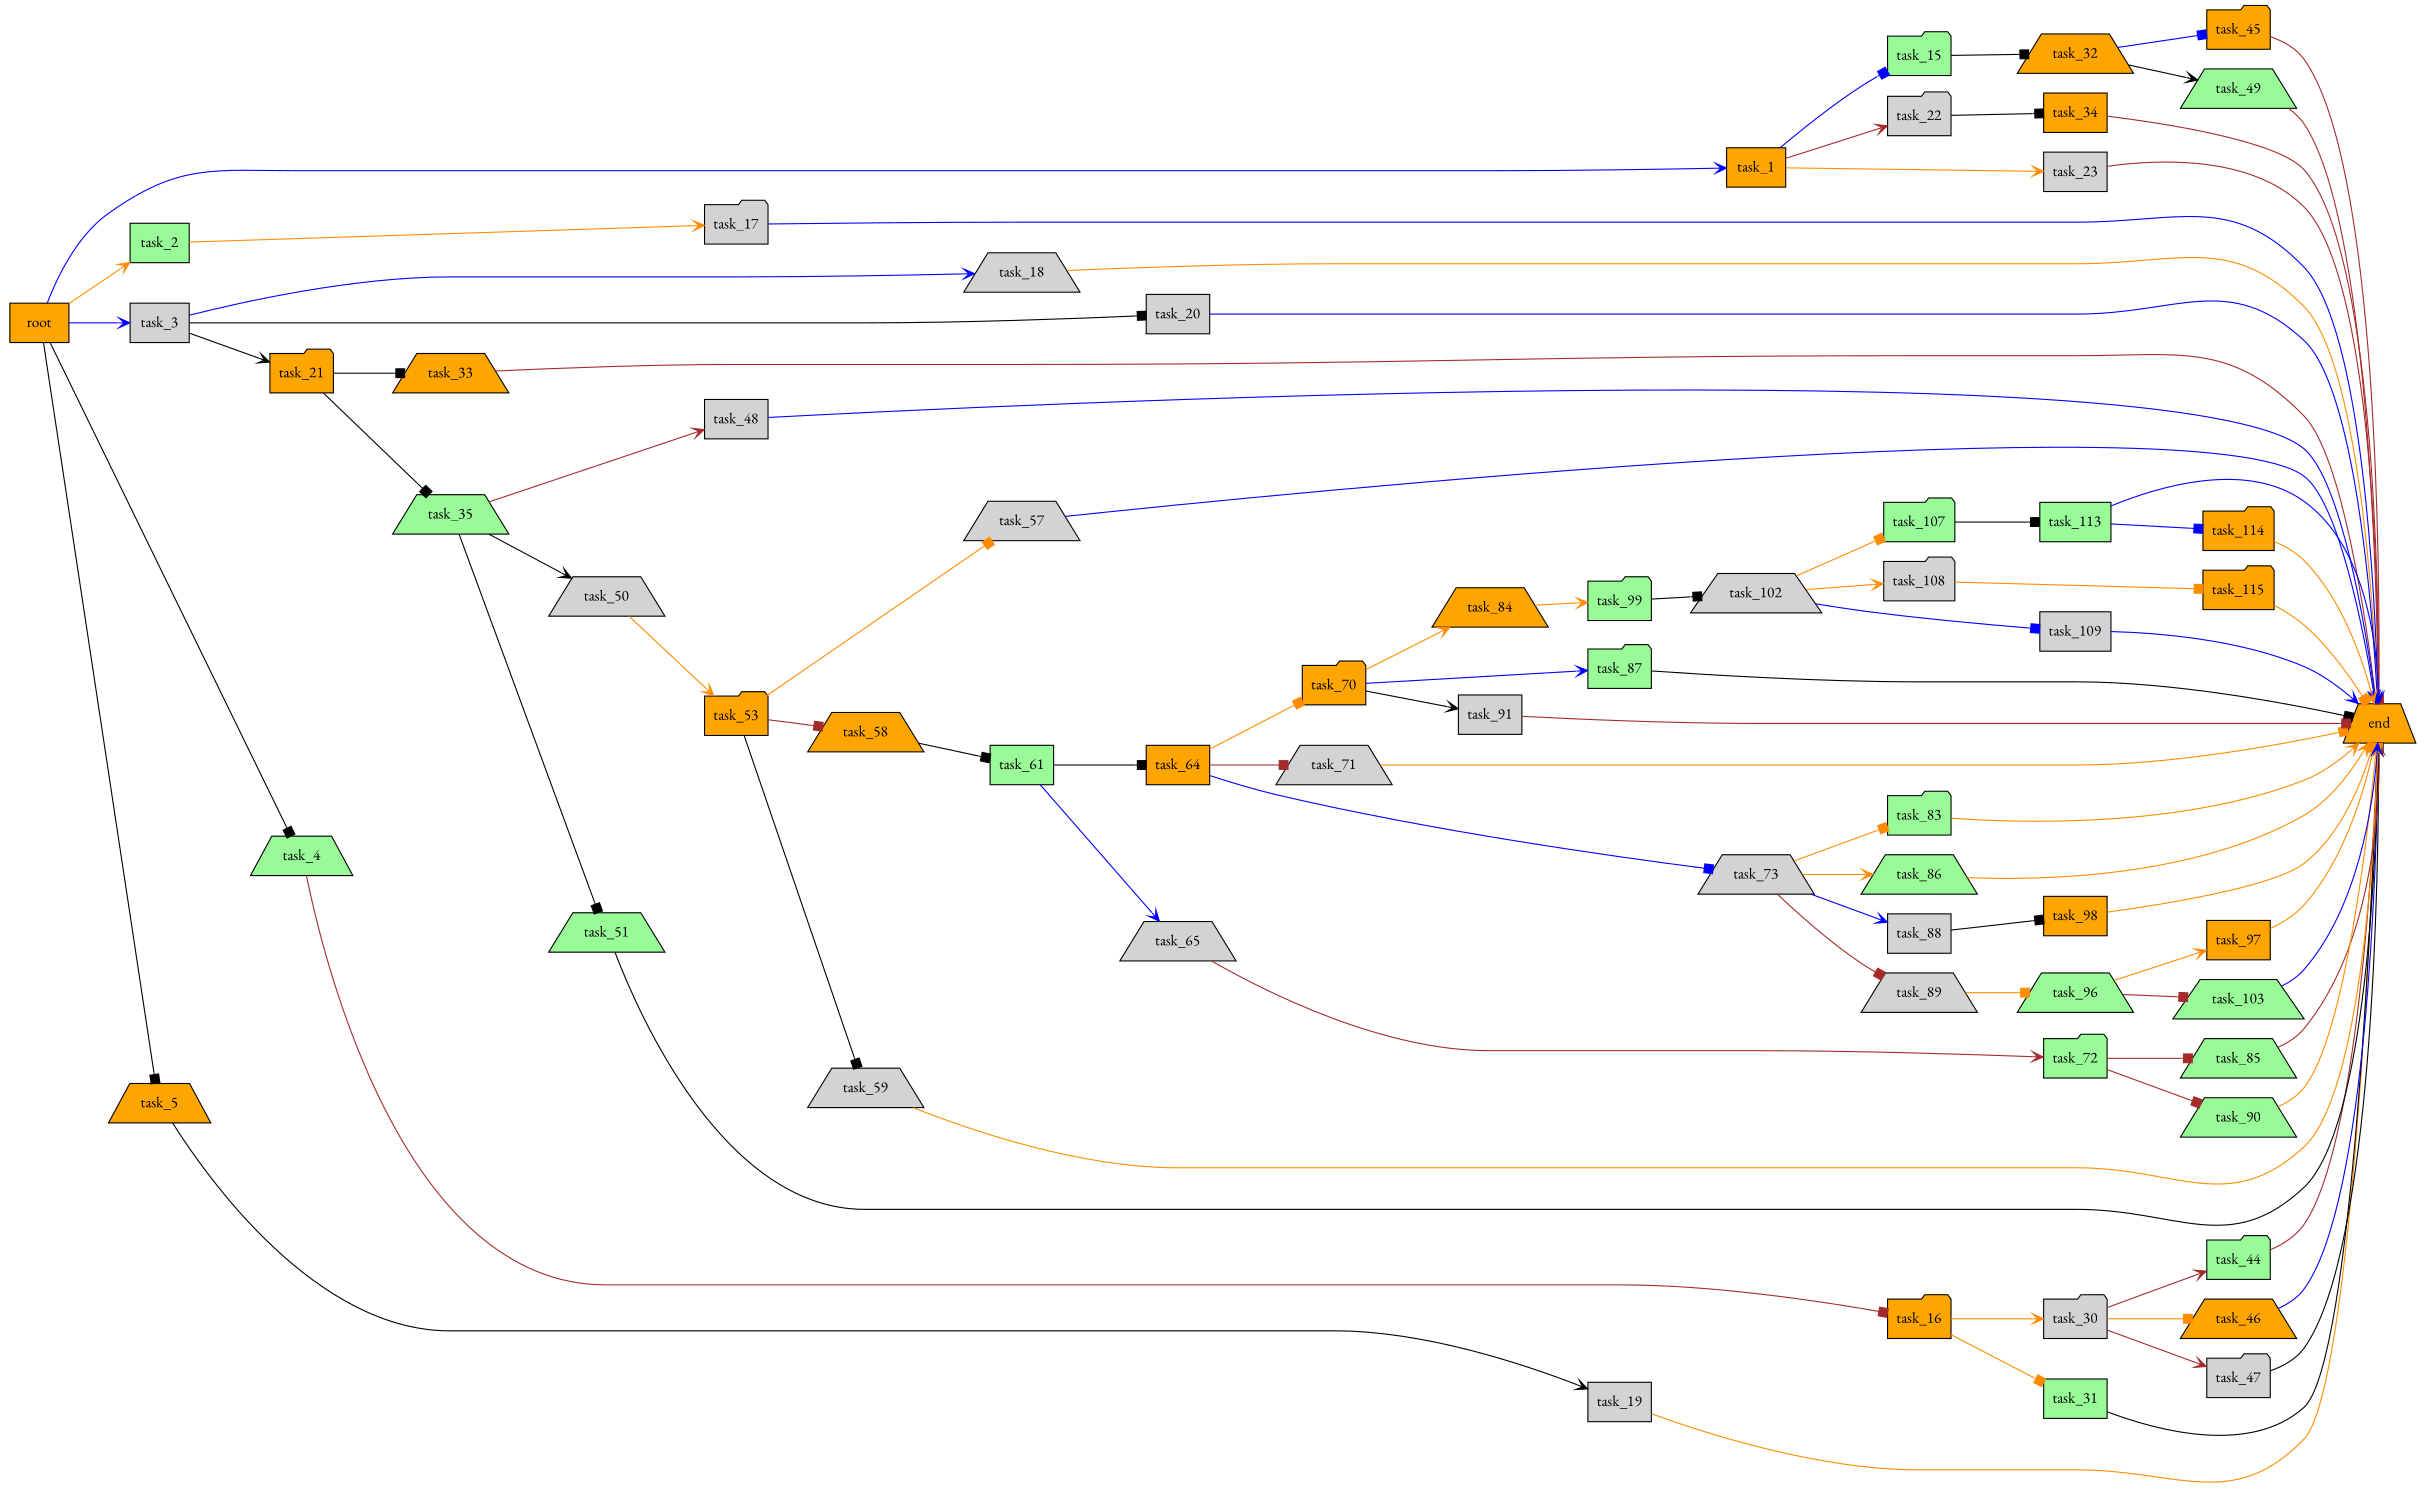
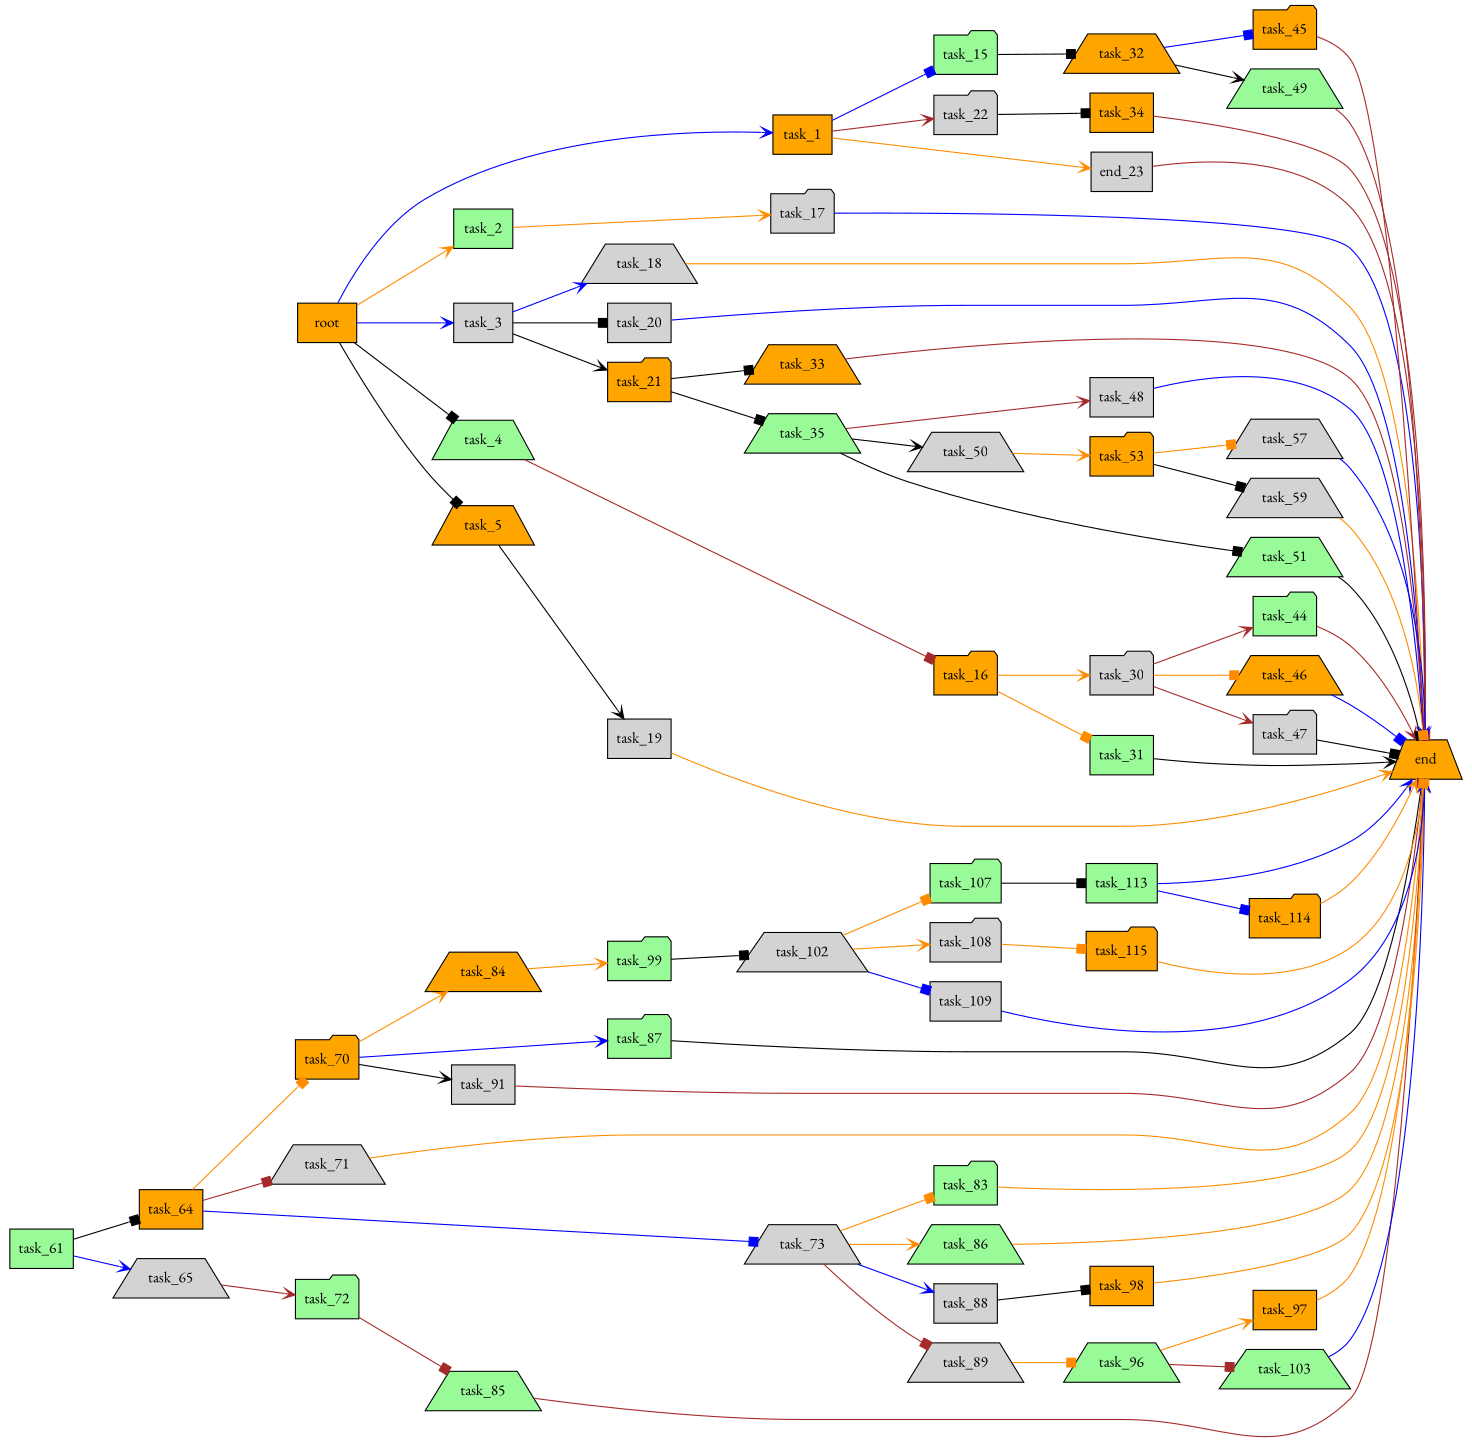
node "task_23": label "task_23" -> "end_23"
node "task_58": removed
node "task_90": removed
